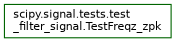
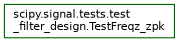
node "scipy.signal.tests.test _filter_signal.TestFreqz_zpk": label "scipy.signal.tests.test _filter_signal.TestFreqz_zpk" -> "scipy.signal.tests.test _filter_design.TestFreqz_zpk"
